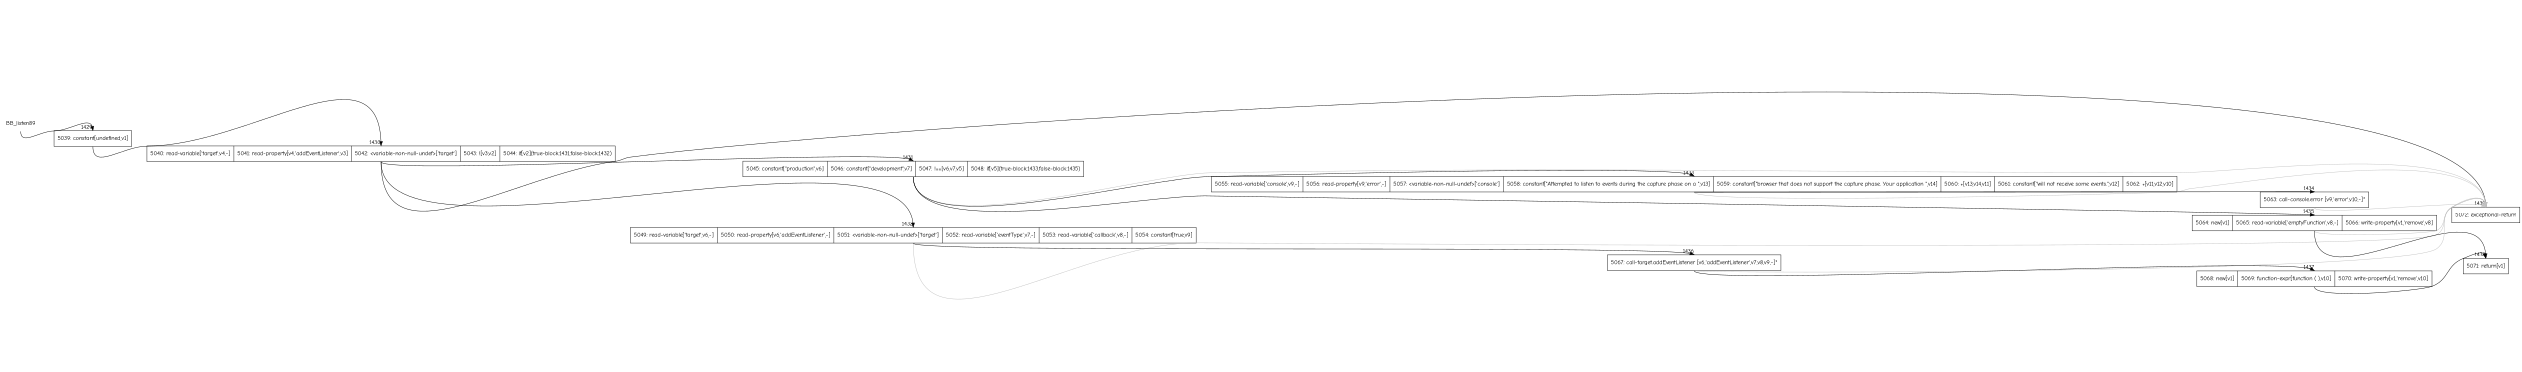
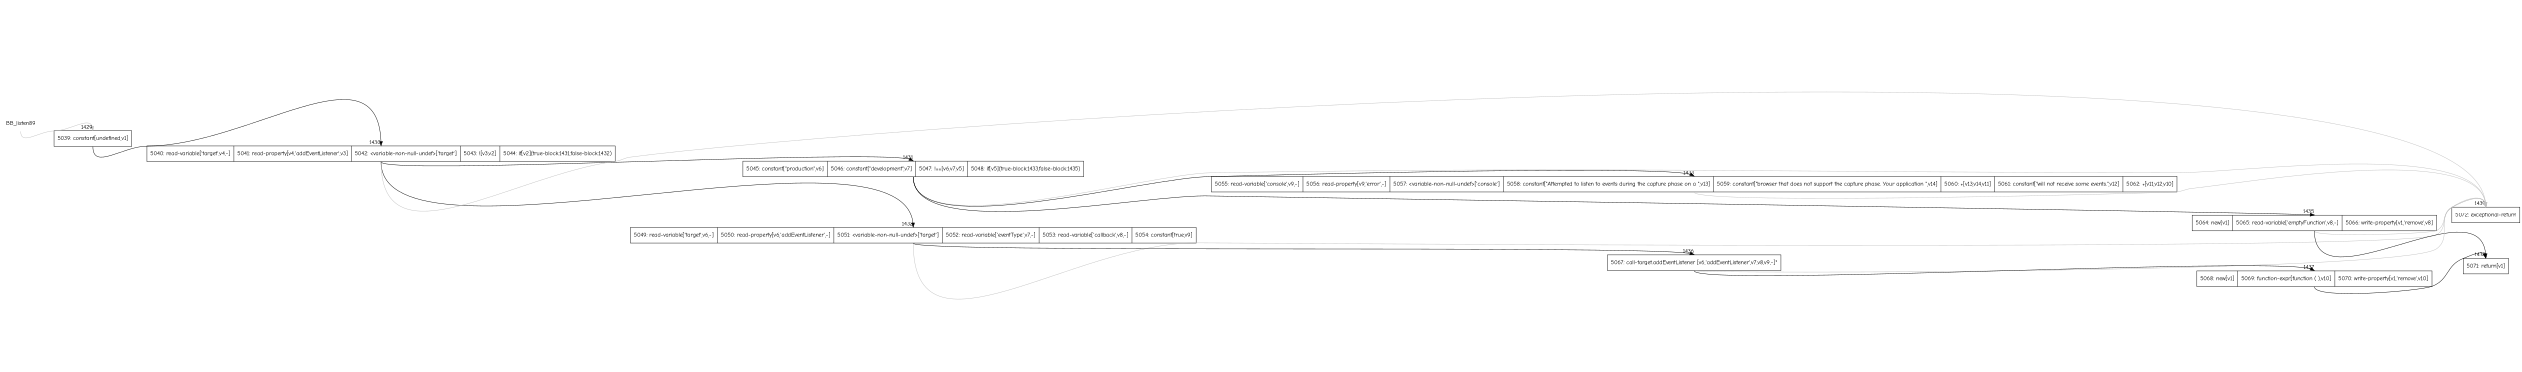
edge "5040: read-variable['target',v4,-]" -> "5072: exceptional-return": color black -> gray
edge "BB_listen89" -> "5039: constant[undefined,v1]": color black -> gray
node "5063: call-console.error [v9,'error',v10,-]*": removed
